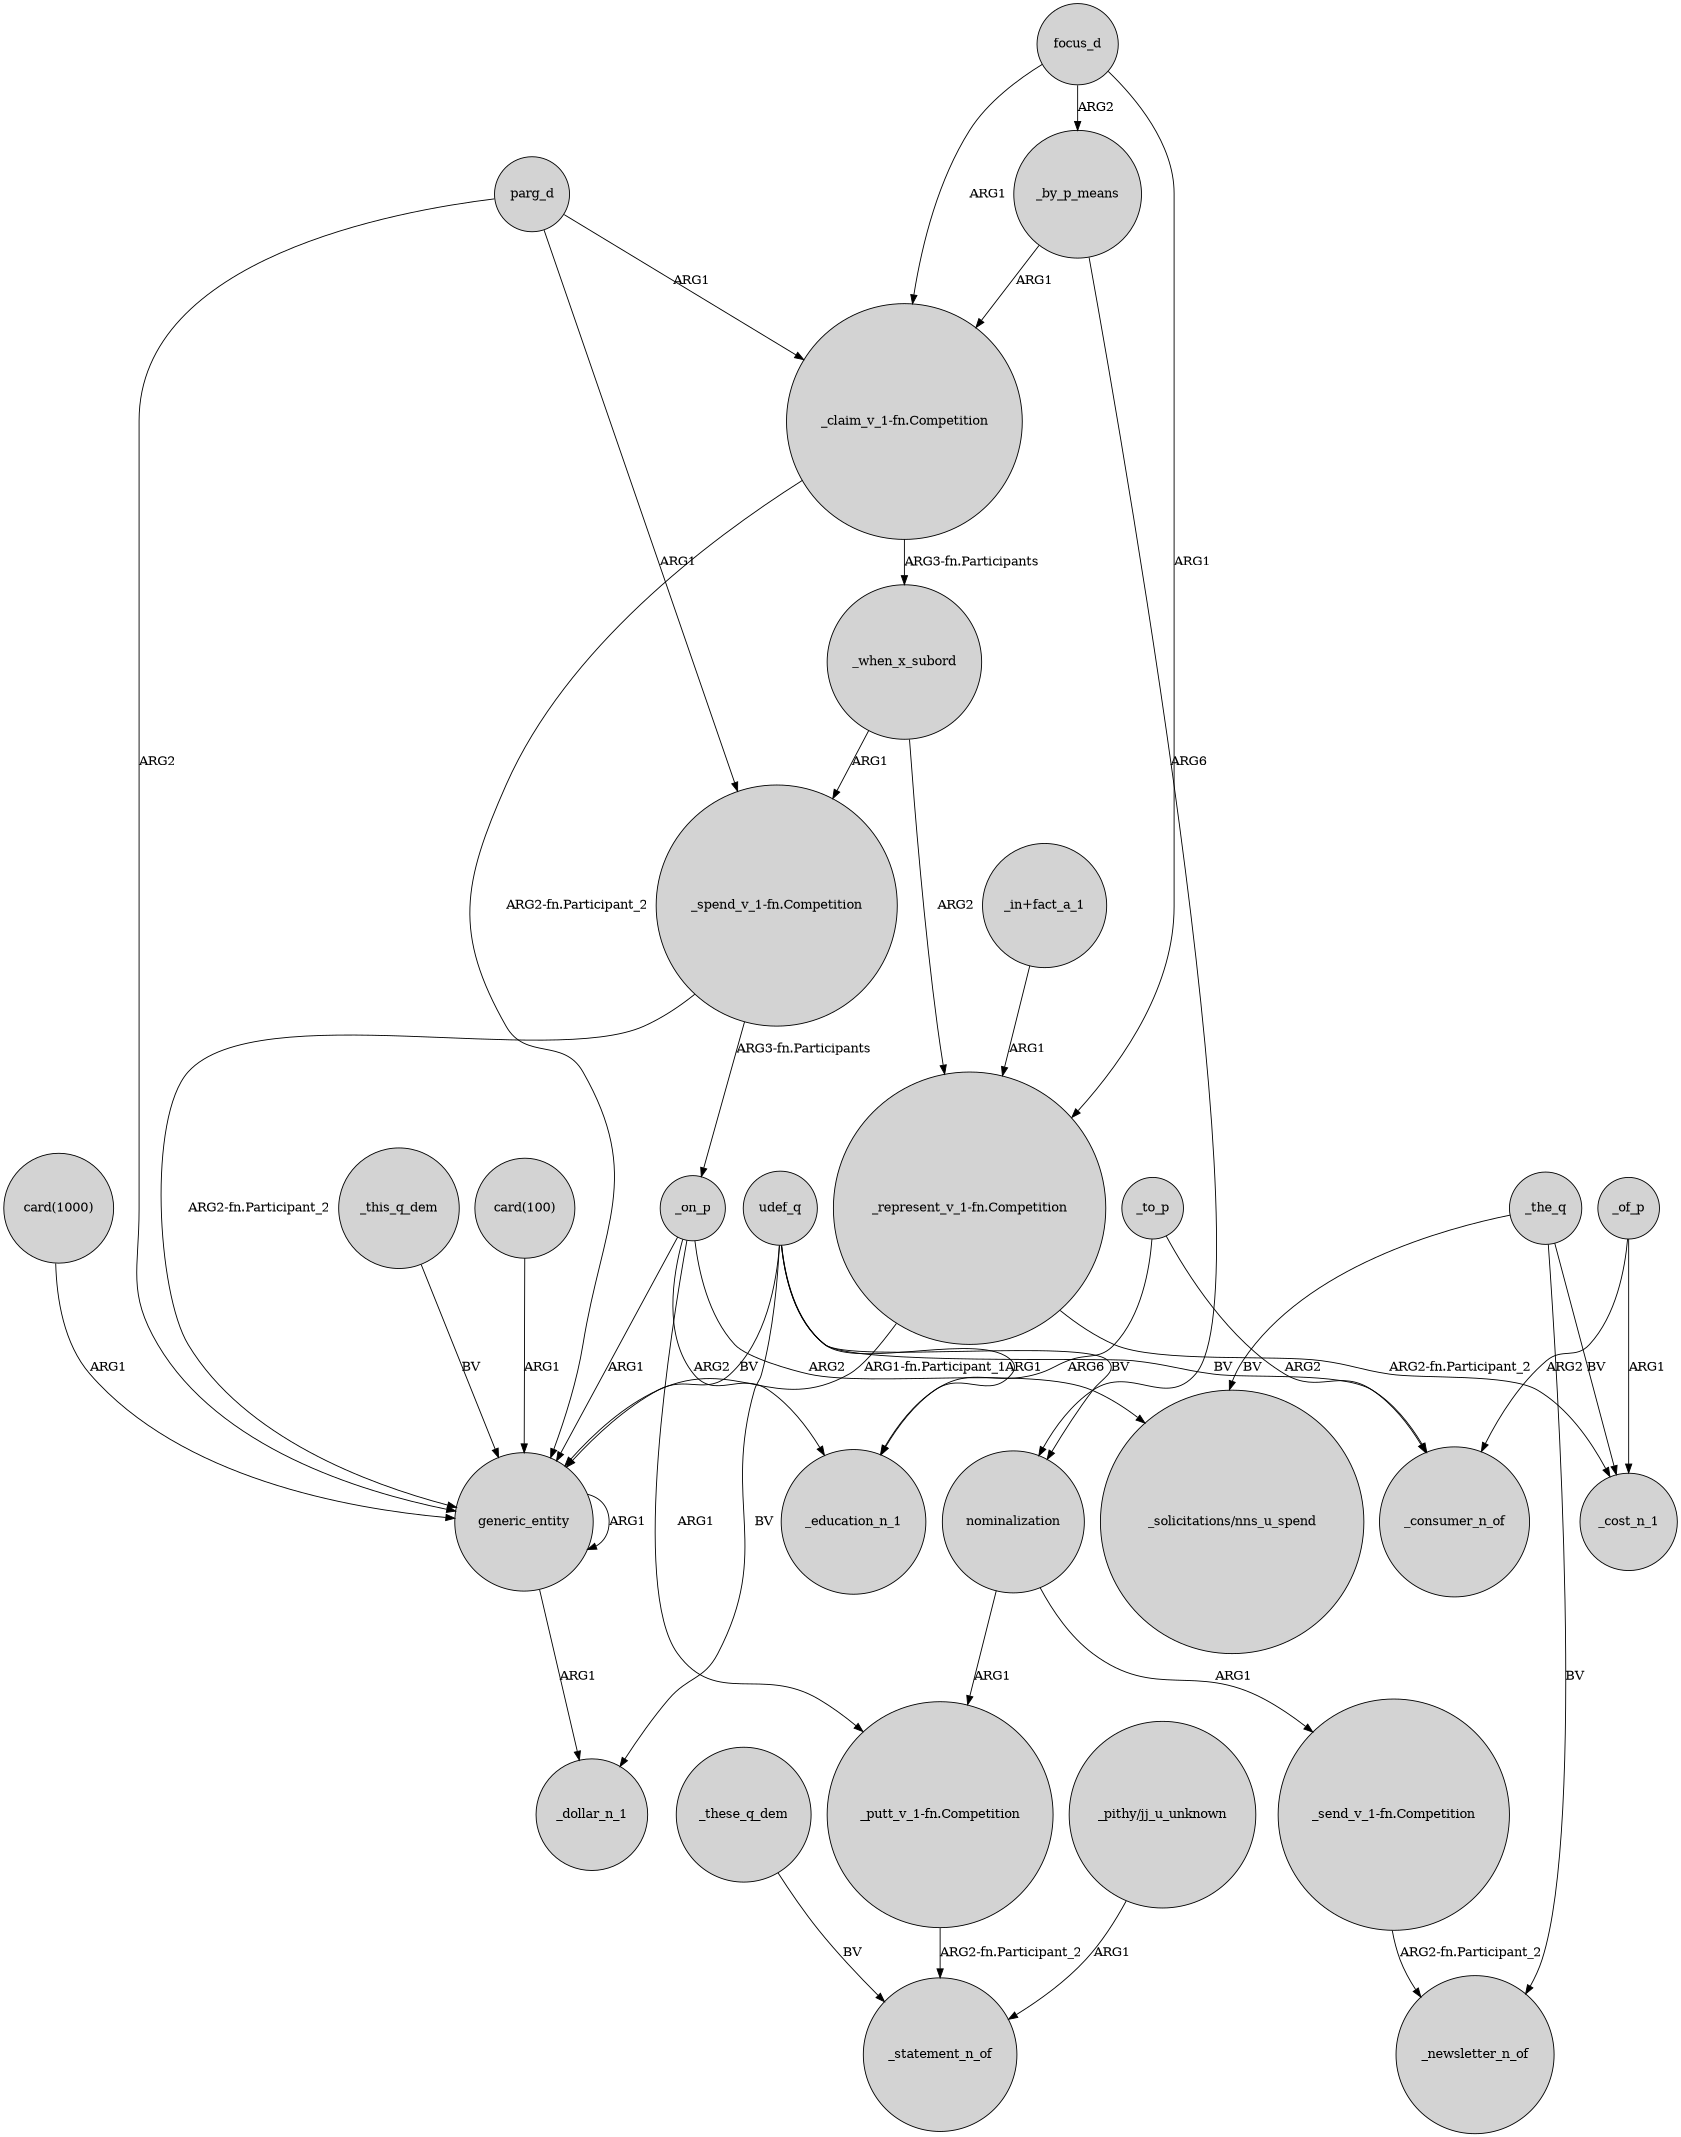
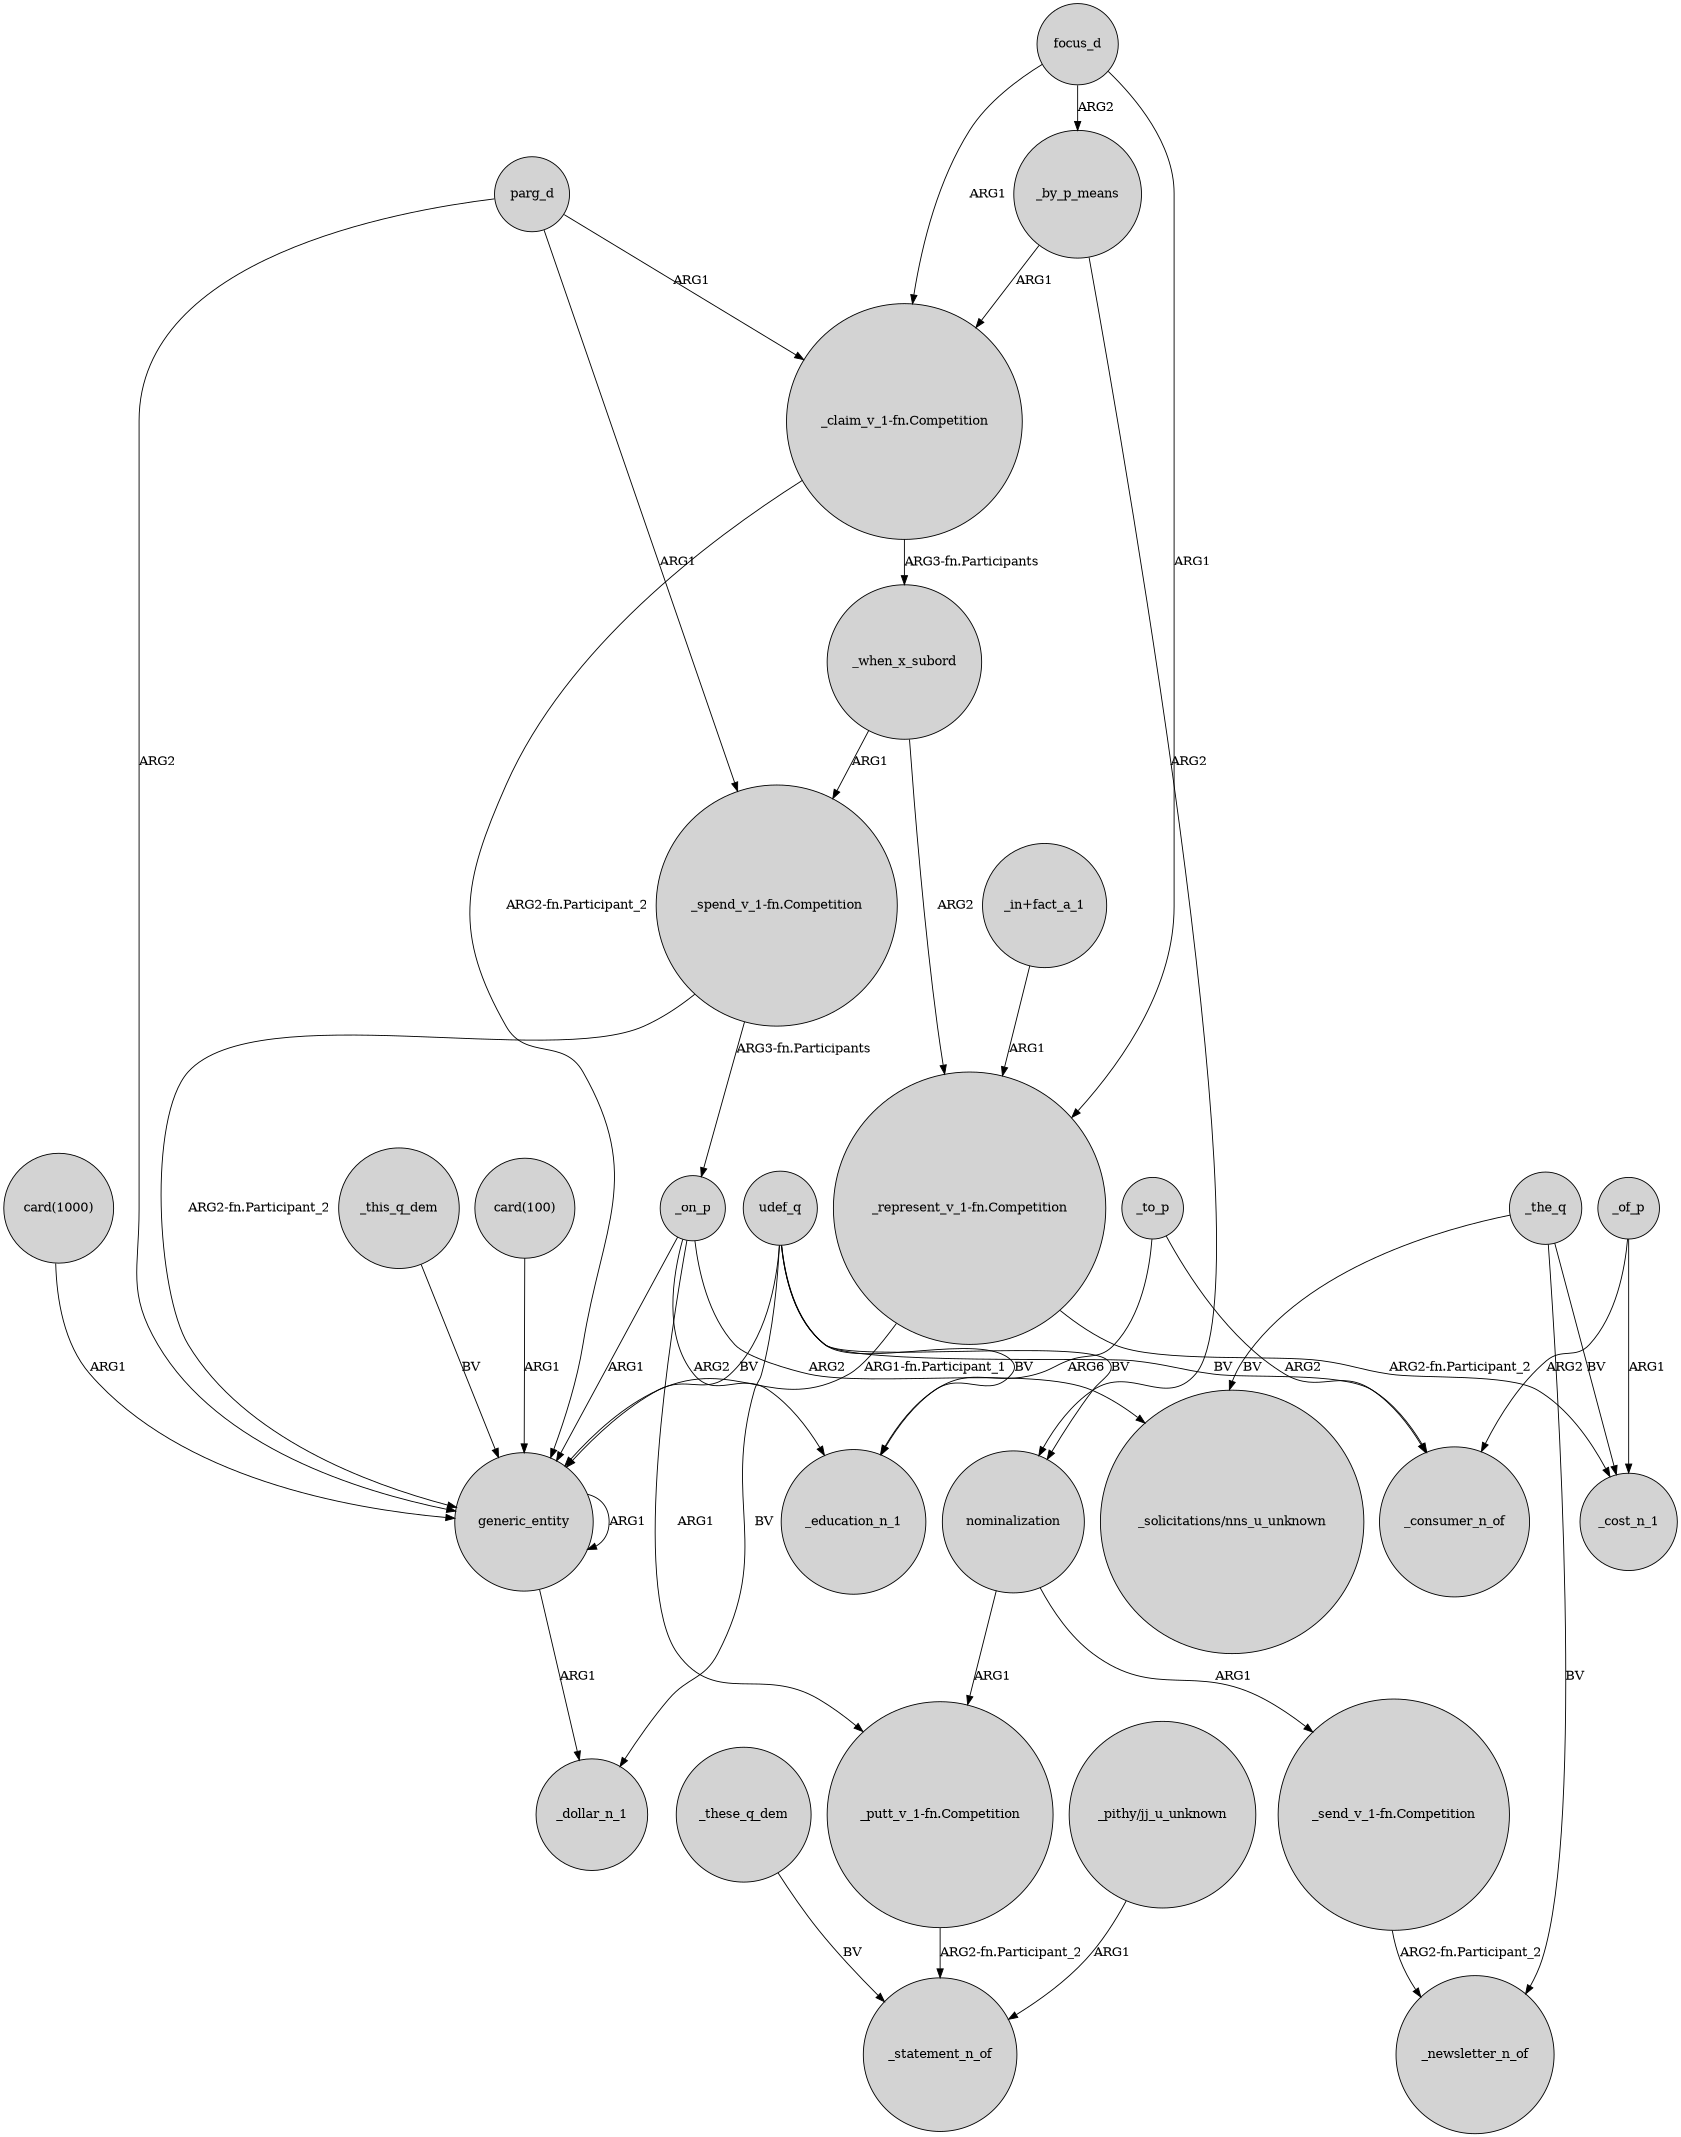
edge "_by_p_means" -> "nominalization": label "ARG6" -> "ARG2"
edge "udef_q" -> "_education_n_1": label "ARG1" -> "BV"
node "_solicitations/nns_u_spend": label "_solicitations/nns_u_spend" -> "_solicitations/nns_u_unknown"
